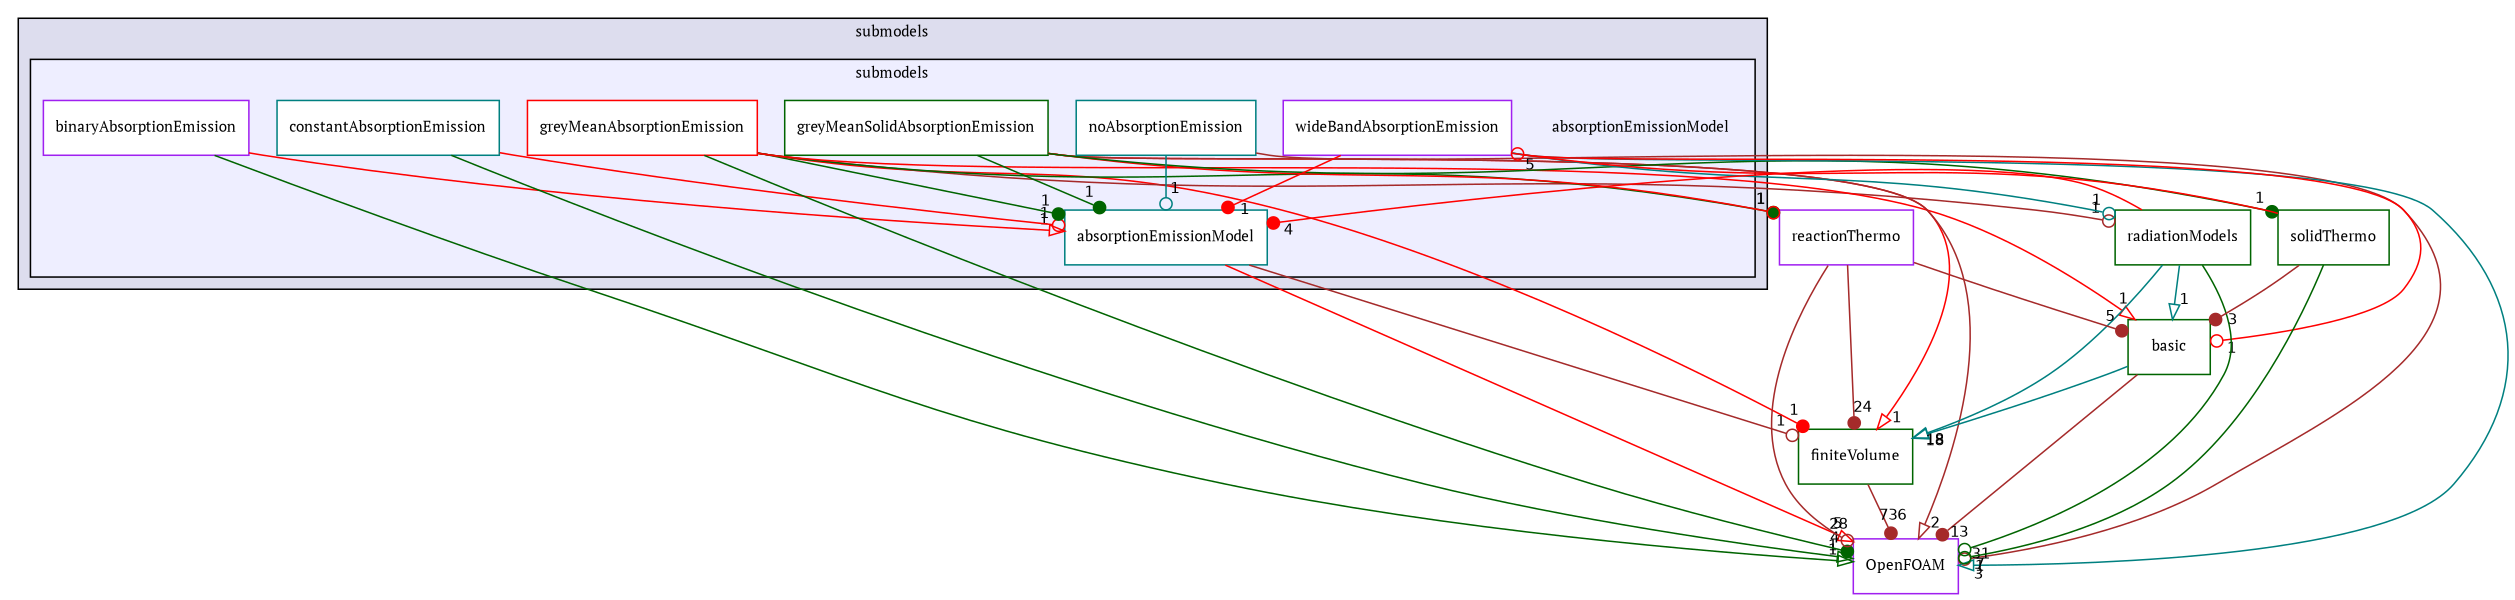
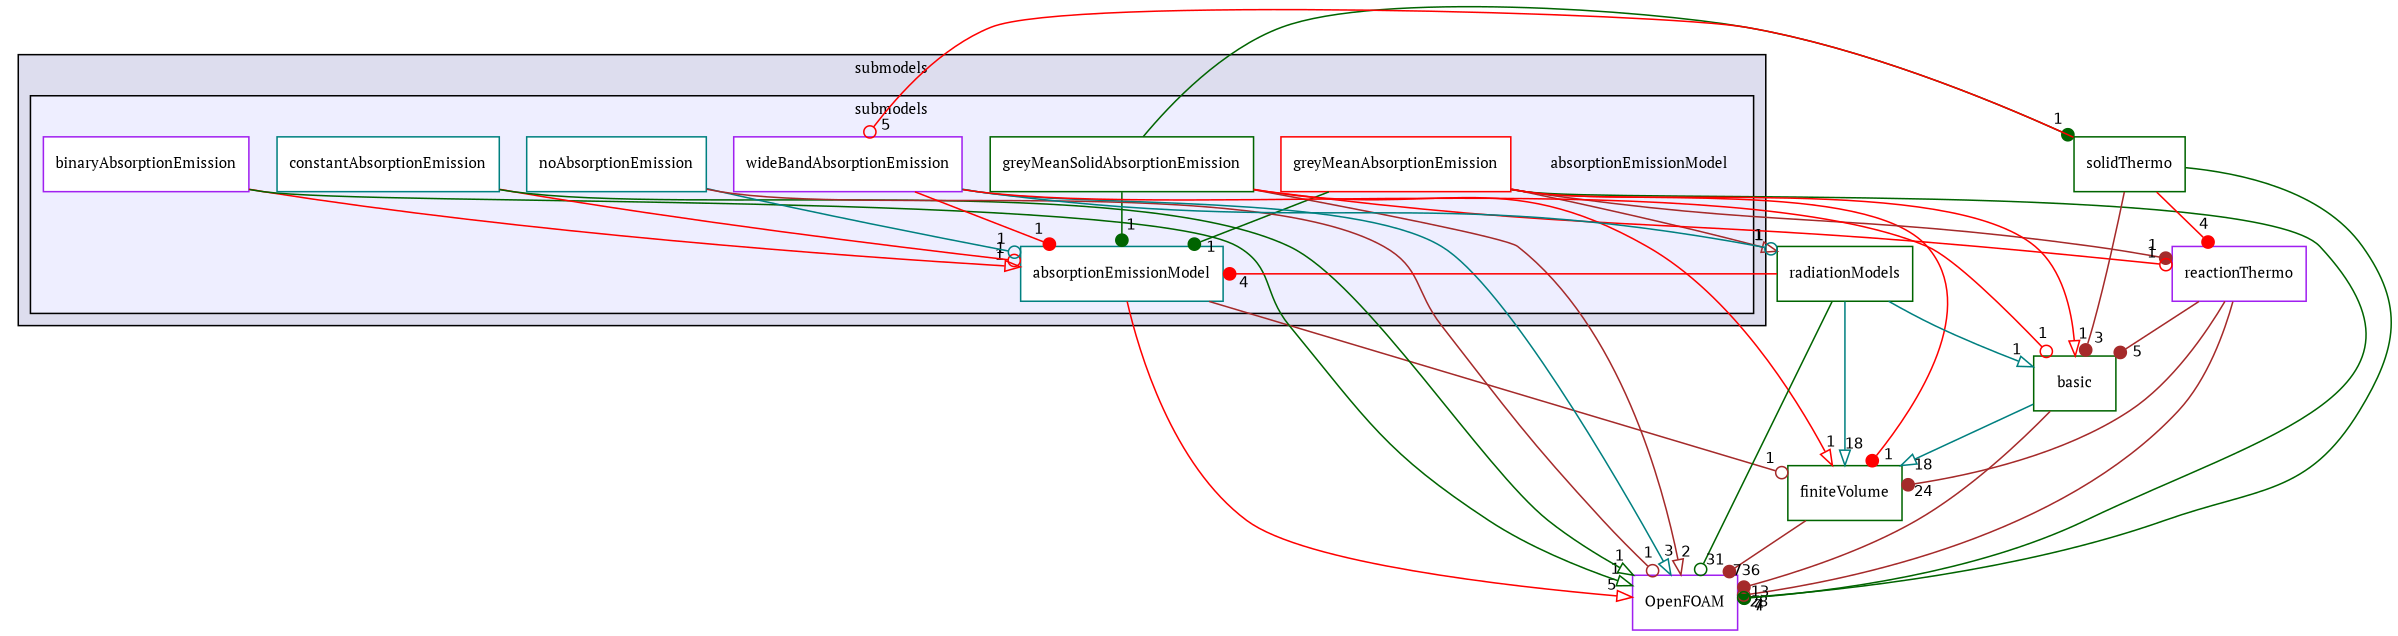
edge "greyMeanAbsorptionEmission" -> "reactionThermo": color darkgreen -> brown
edge "greyMeanAbsorptionEmission" -> "radiationModels": arrowhead odot -> onormal
edge "solidThermo" -> "reactionThermo": added
